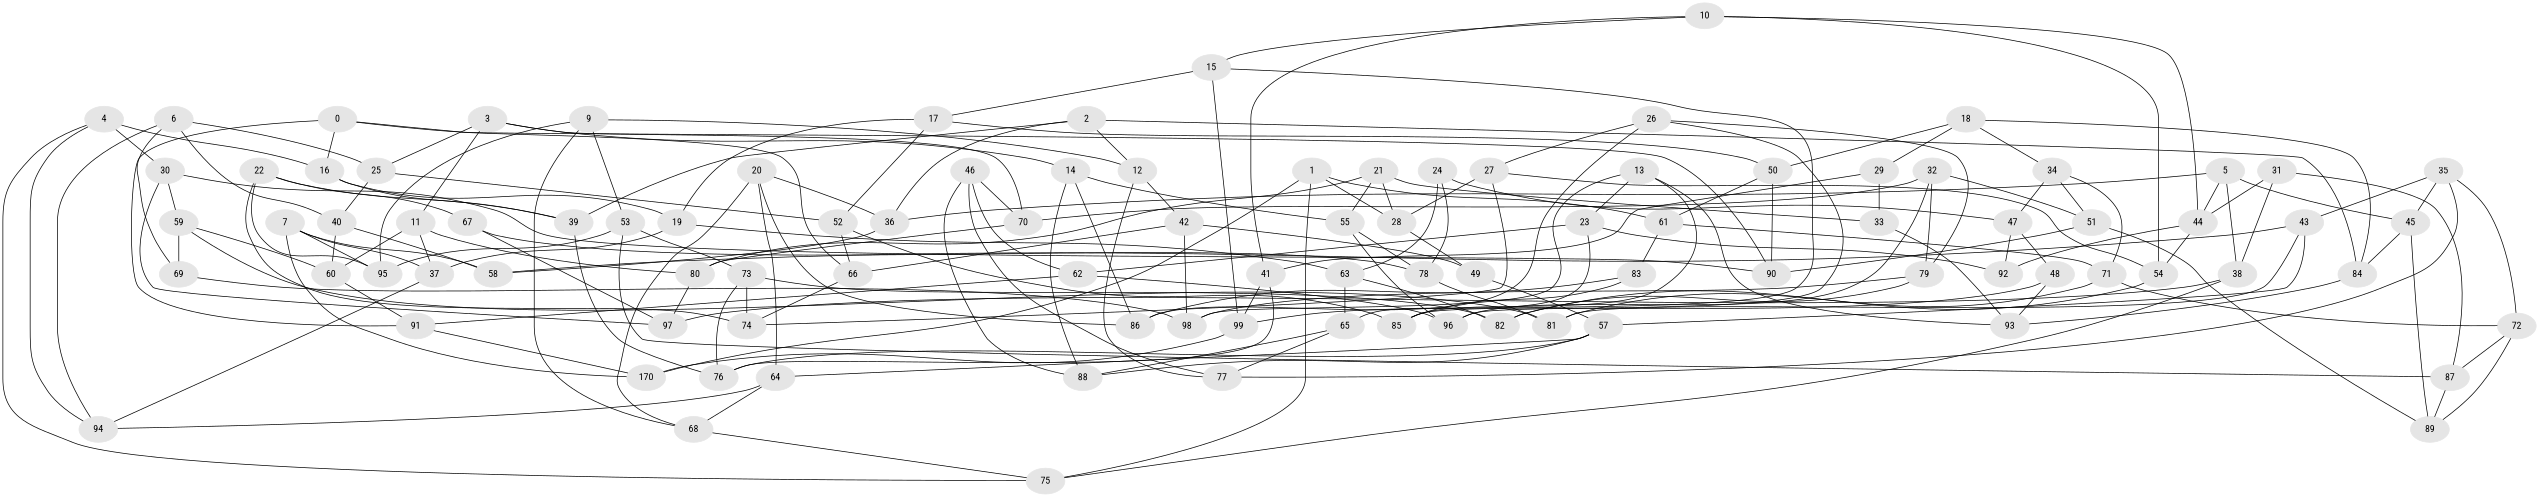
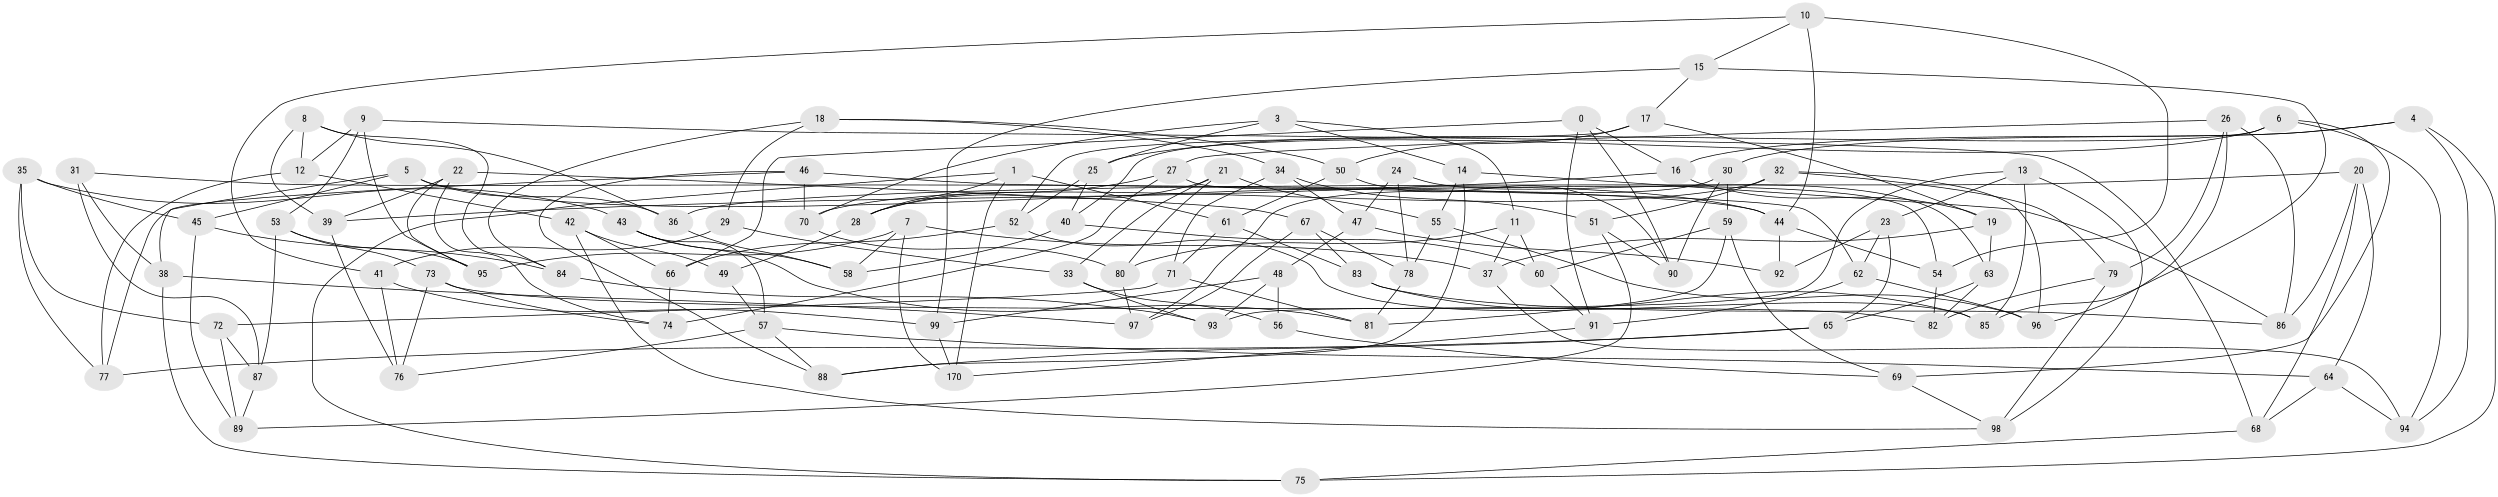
node "2": label "2" -> "8"
edge "67" -- "83": added
node "56": added
